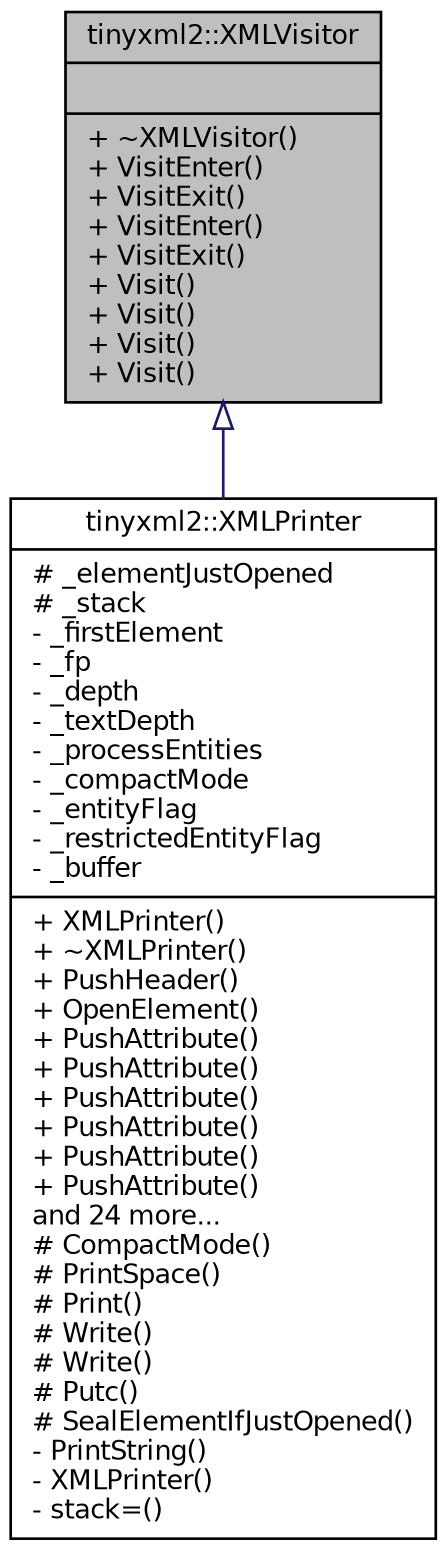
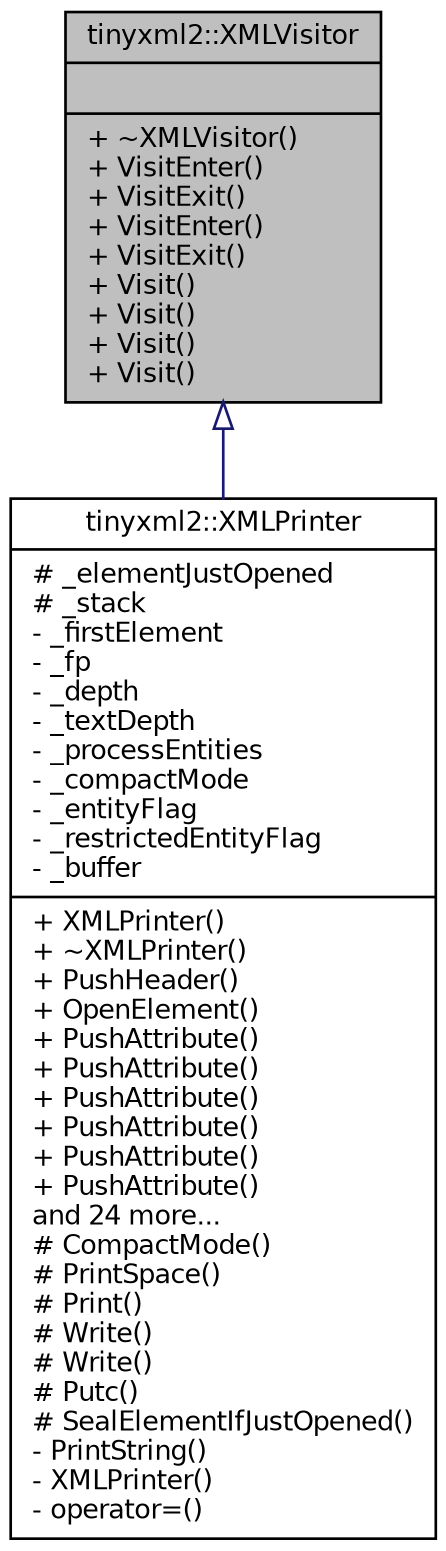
node "tinyxml2::XMLPrinter": text "- stack=()" -> "- operator=()"
